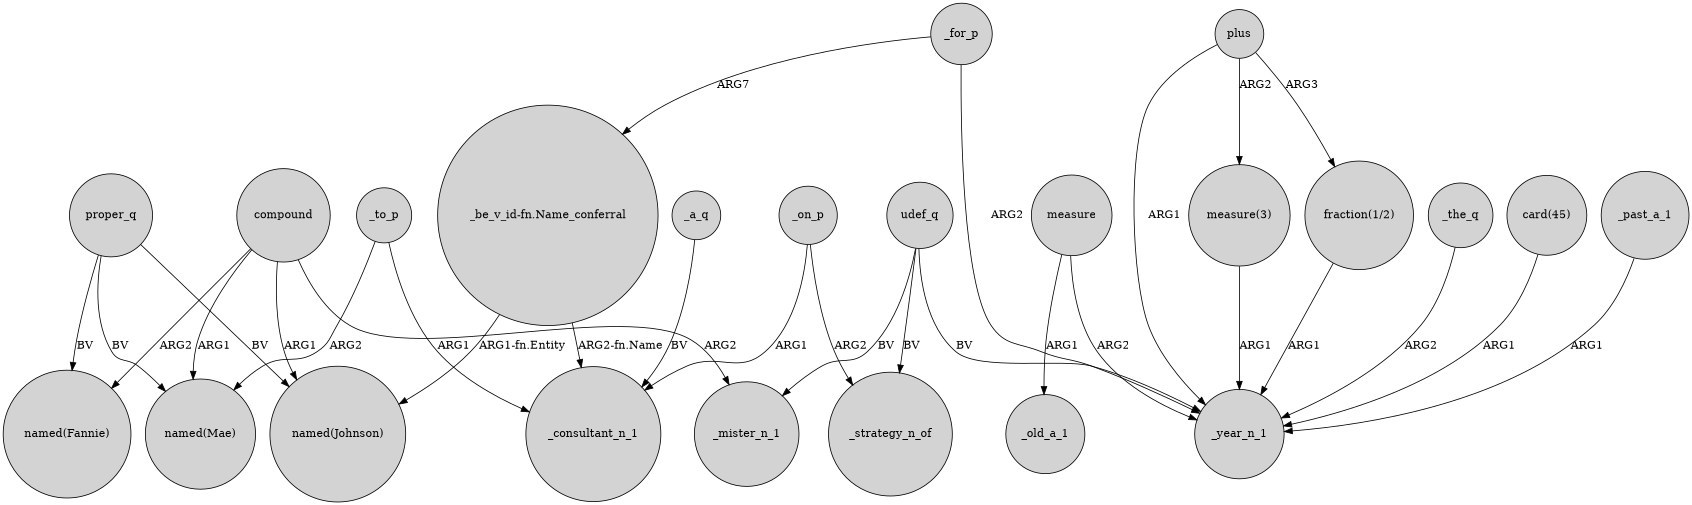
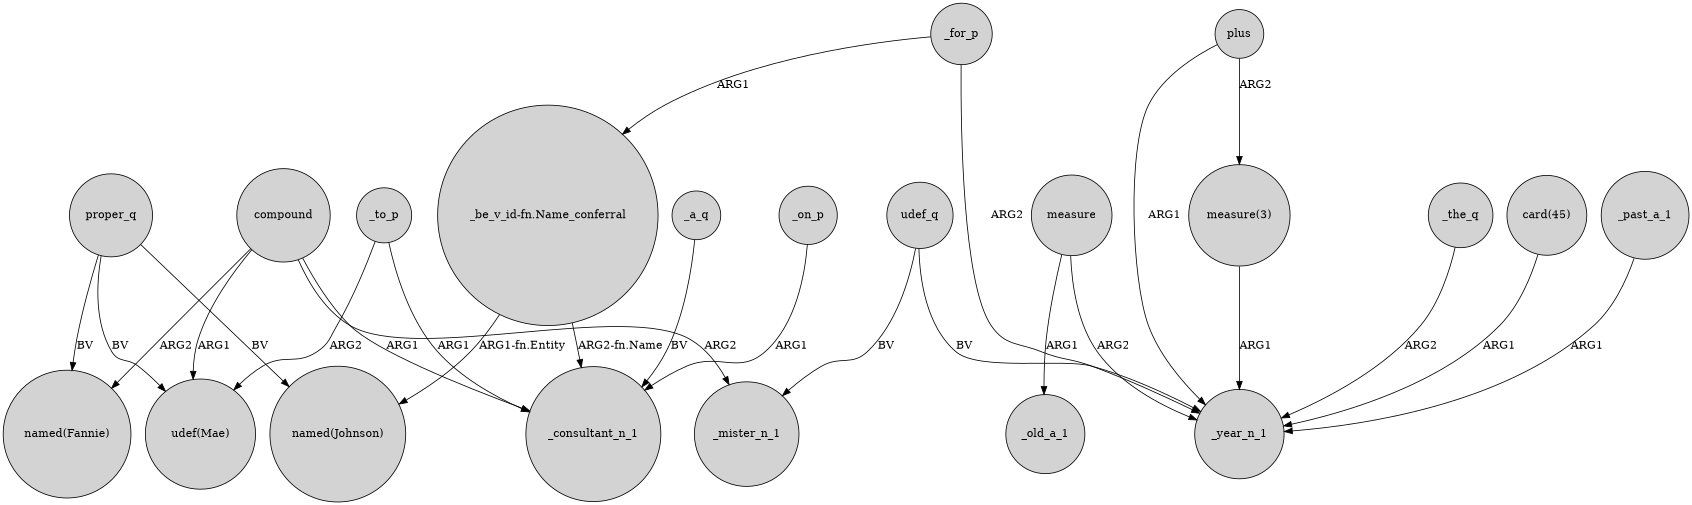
edge "_for_p" -> "_be_v_id-fn.Name_conferral": label "ARG7" -> "ARG1"
node "fraction(1/2)": removed
edge "compound" -> "named(Johnson)": now "compound" -> "_consultant_n_1"
node "named(Mae)": label "named(Mae)" -> "udef(Mae)"
node "_strategy_n_of": removed
